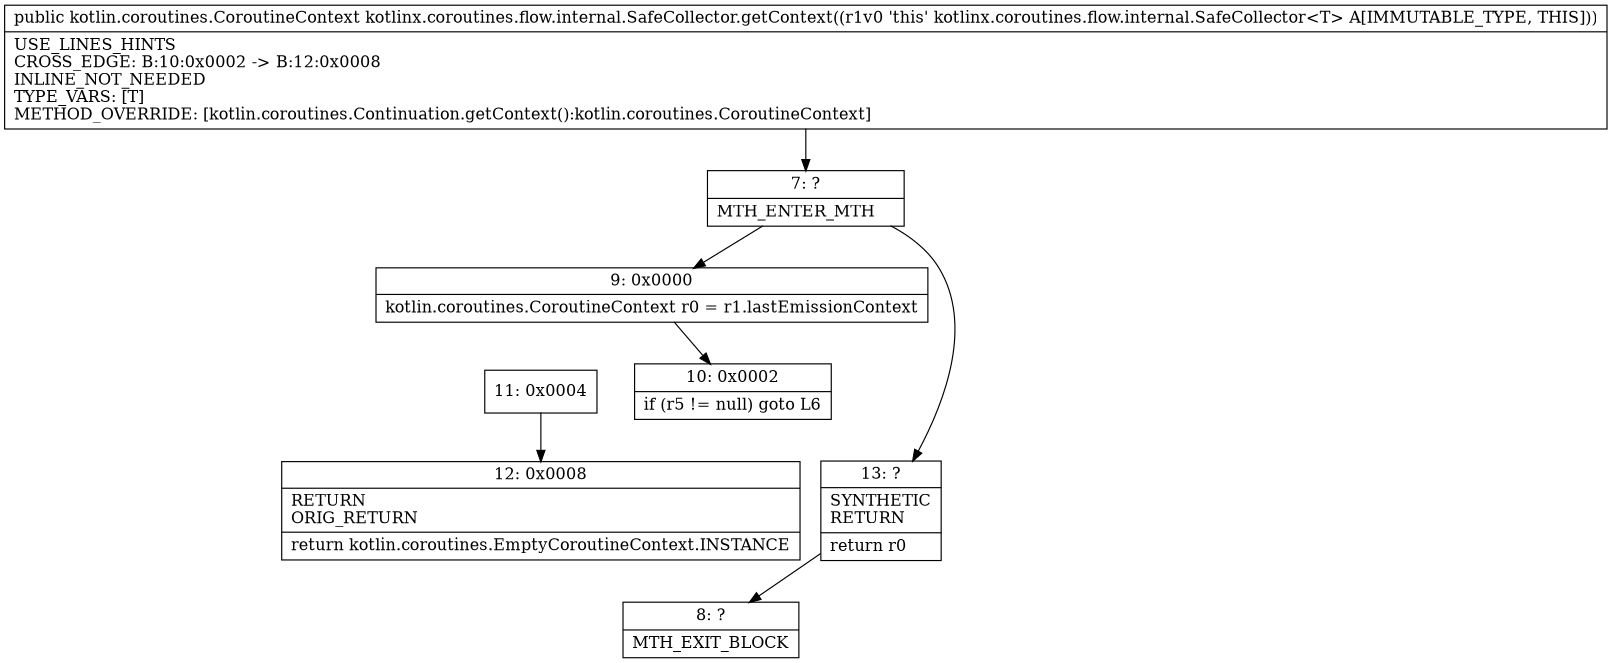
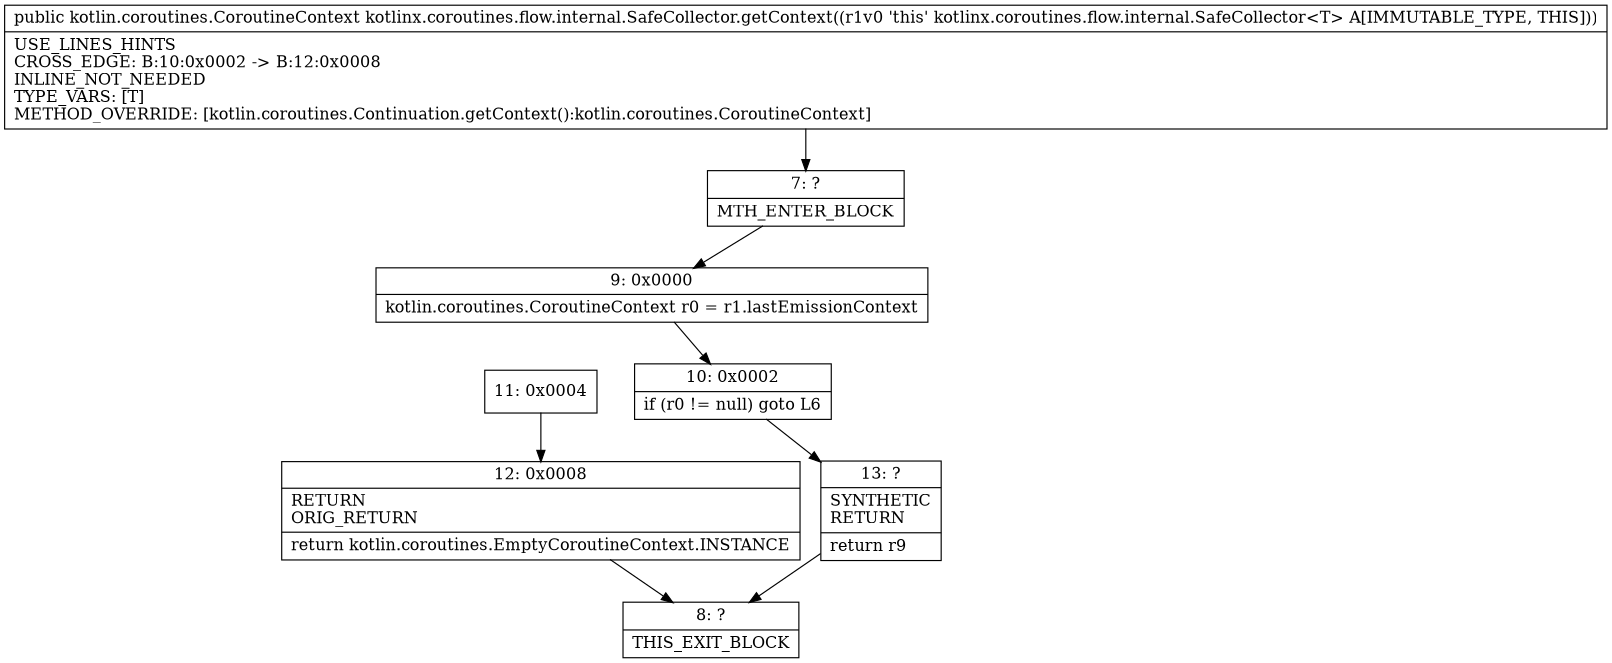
node "7: ?": text "MTH_ENTER_MTH" -> "MTH_ENTER_BLOCK"
edge "7: ?" -> "13: ?": now "10: 0x0002" -> "13: ?"
node "10: 0x0002": text "if (r5 != null) goto L6" -> "if (r0 != null) goto L6"
node "13: ?": text "return r0" -> "return r9"
edge "12: 0x0008" -> "8: ?": added
node "8: ?": text "MTH_EXIT_BLOCK" -> "THIS_EXIT_BLOCK"
